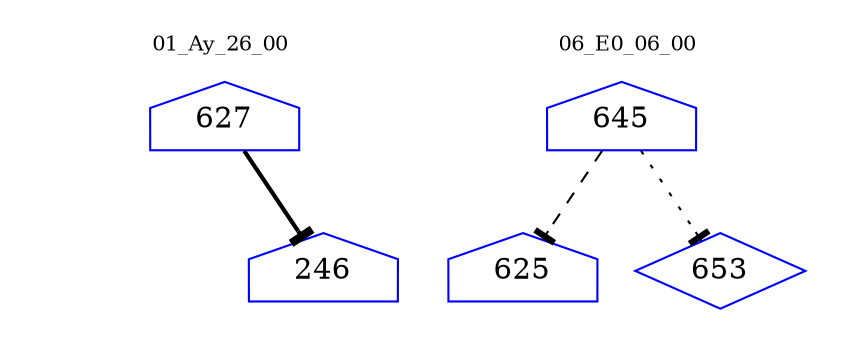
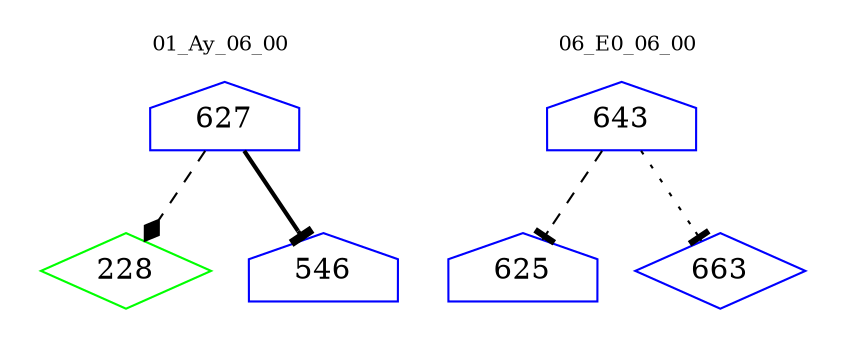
cluster "01_Ay_26_00": label "01_Ay_26_00" -> "01_Ay_06_00"
node "645": label "645" -> "643"
node "228": added
node "246": label "246" -> "546"
node "653": label "653" -> "663"
